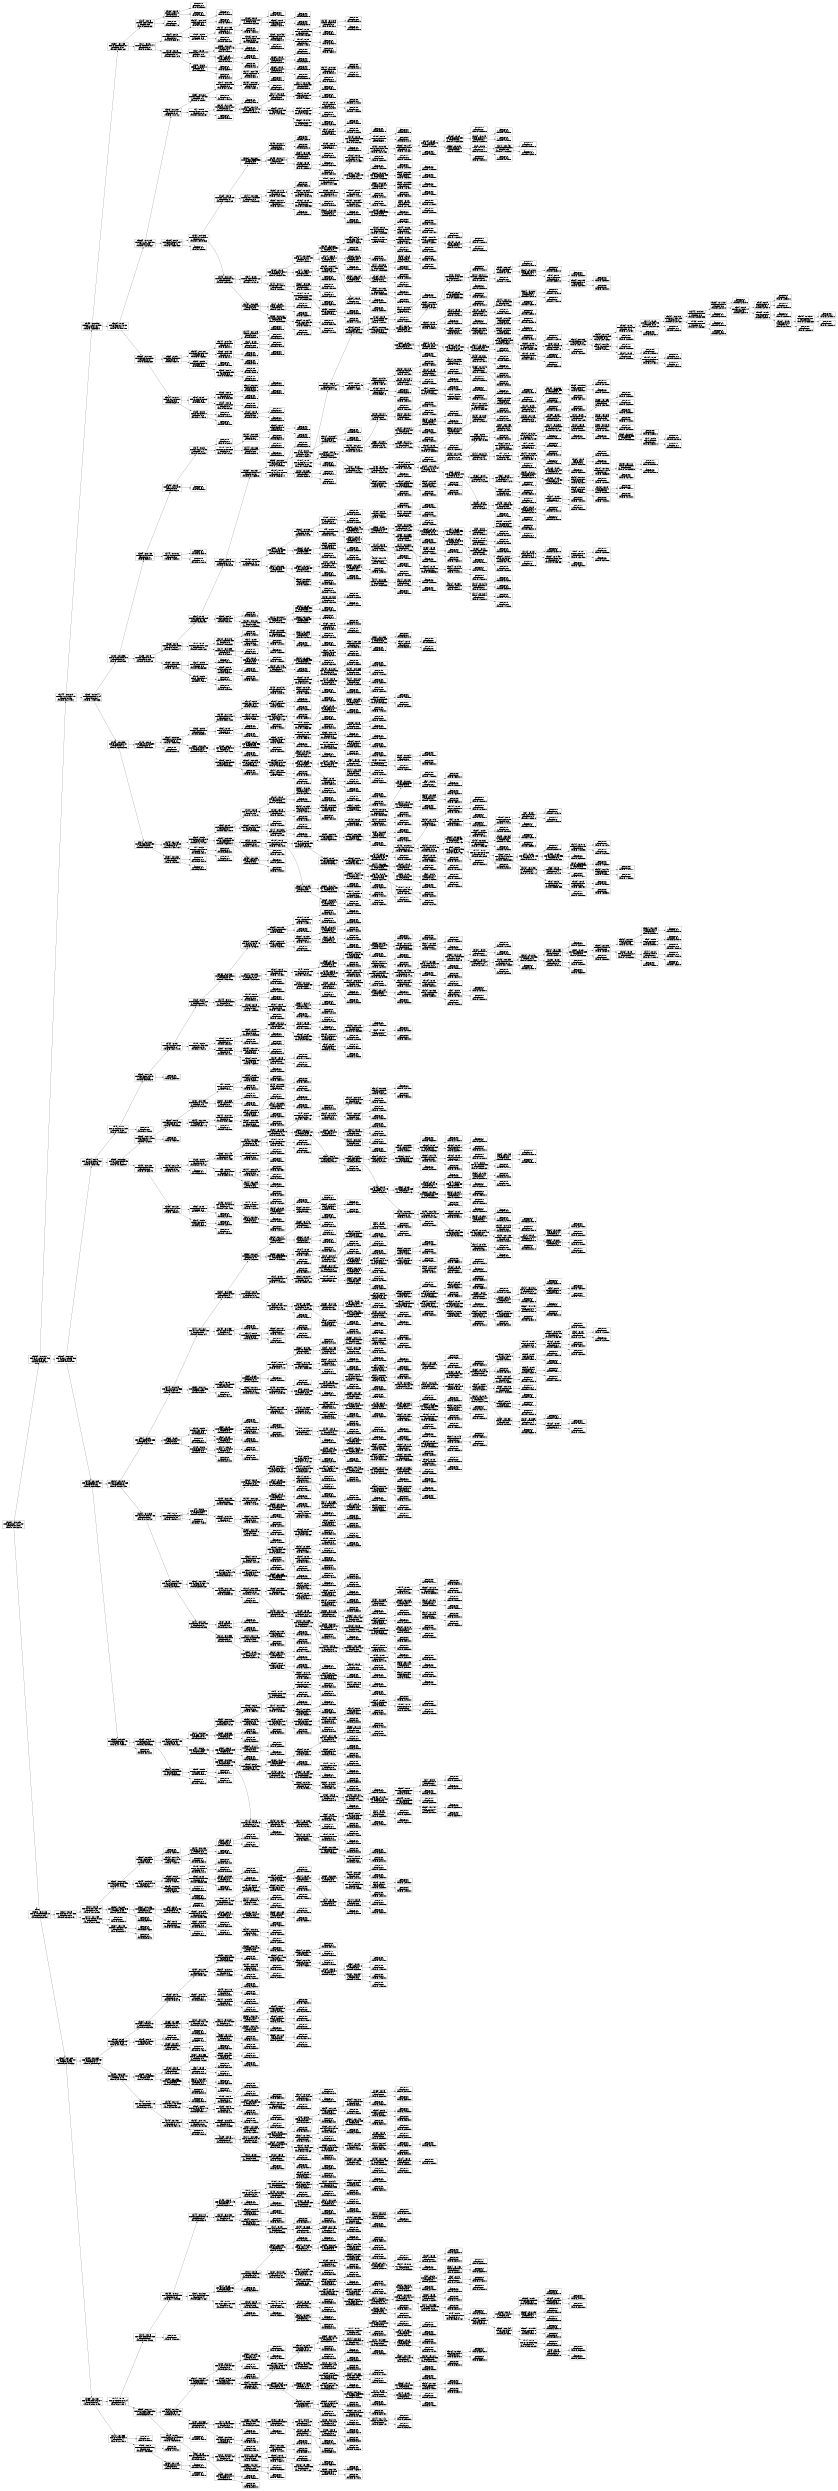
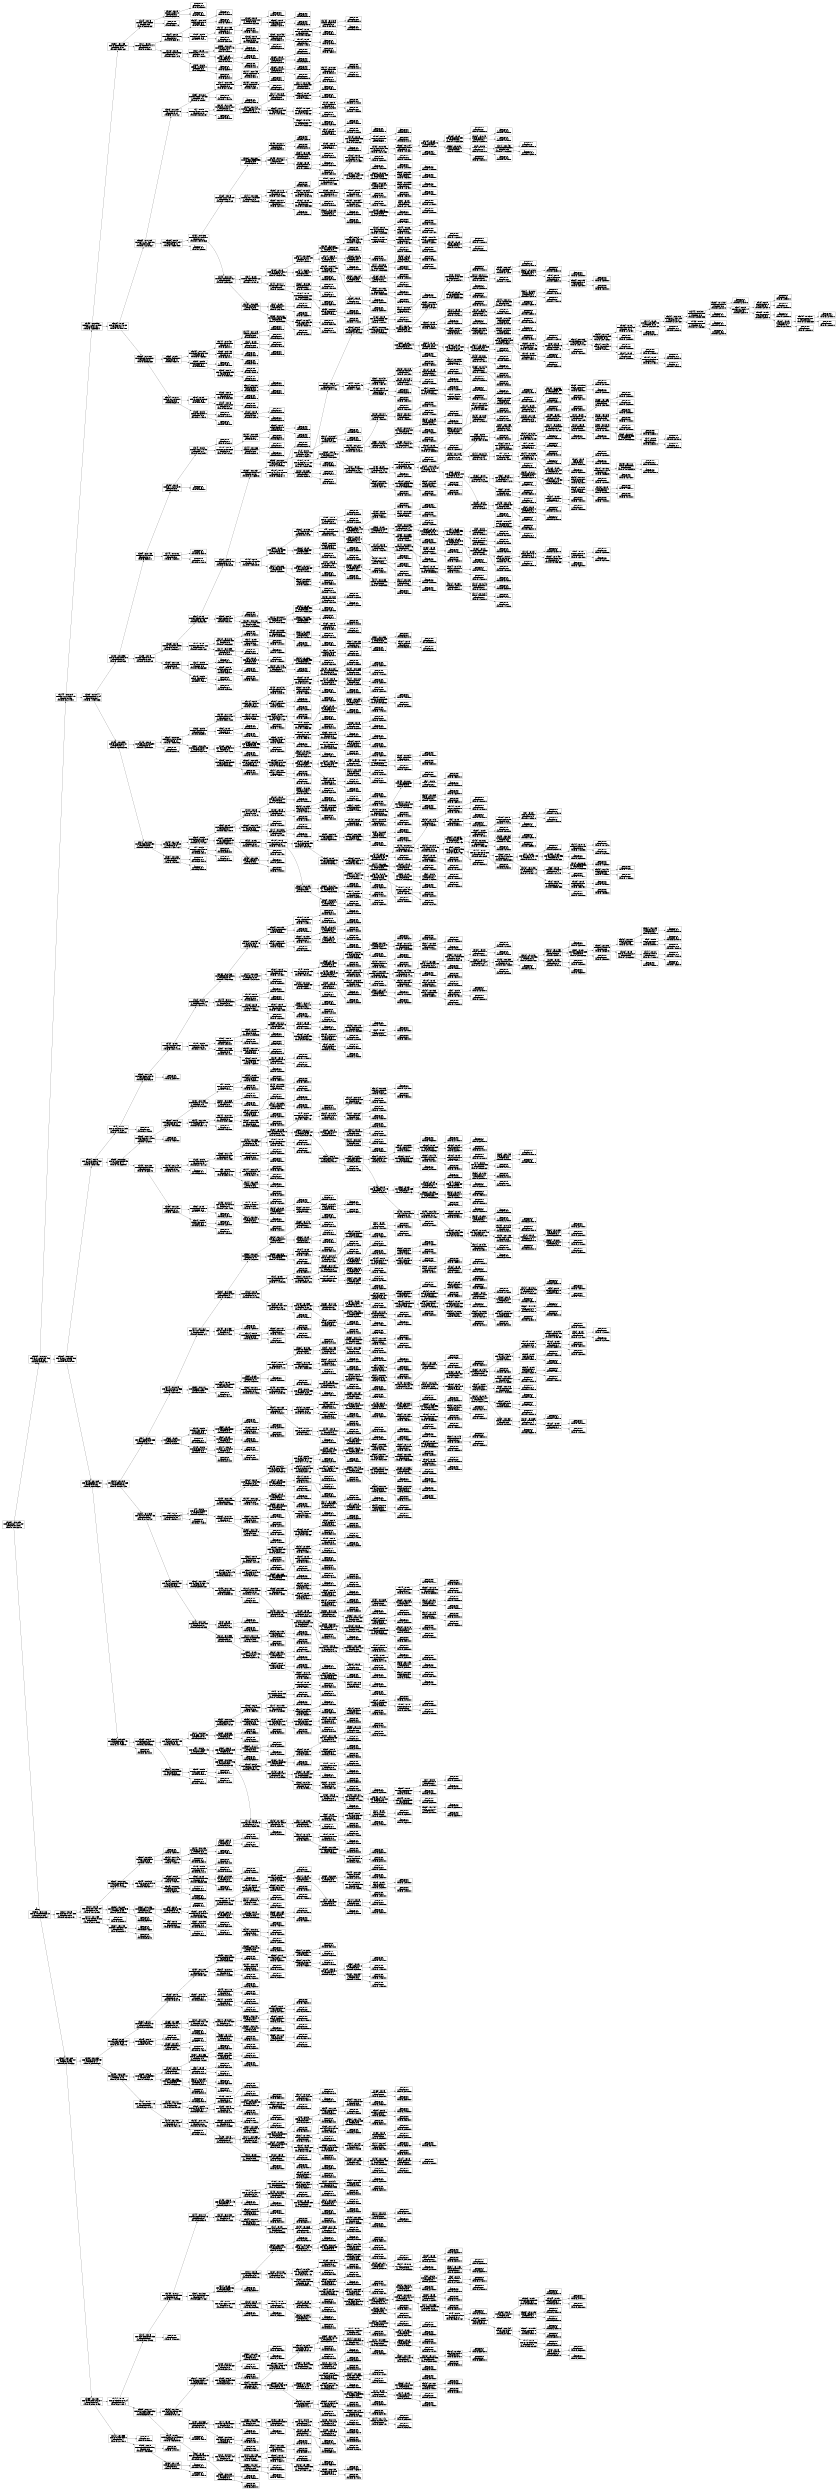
edge "X[253] <= -0.38 mse = 2102500.0 samples = 2 value = 163450.0" -> "mse = 0.0 samples = 1 value = 164900.0": now "X[245] <= 0.355 mse = 8046875.0 samples = 4 value = 143875.0" -> "mse = 0.0 samples = 1 value = 164900.0"
edge "X[249] <= 0.1 mse = 8122500.0 samples = 2 value = 277150.0" -> "mse = 0.0 samples = 1 value = 274300.0": now "mse = 0.0 samples = 1 value = 200100.0" -> "mse = 0.0 samples = 1 value = 274300.0"
